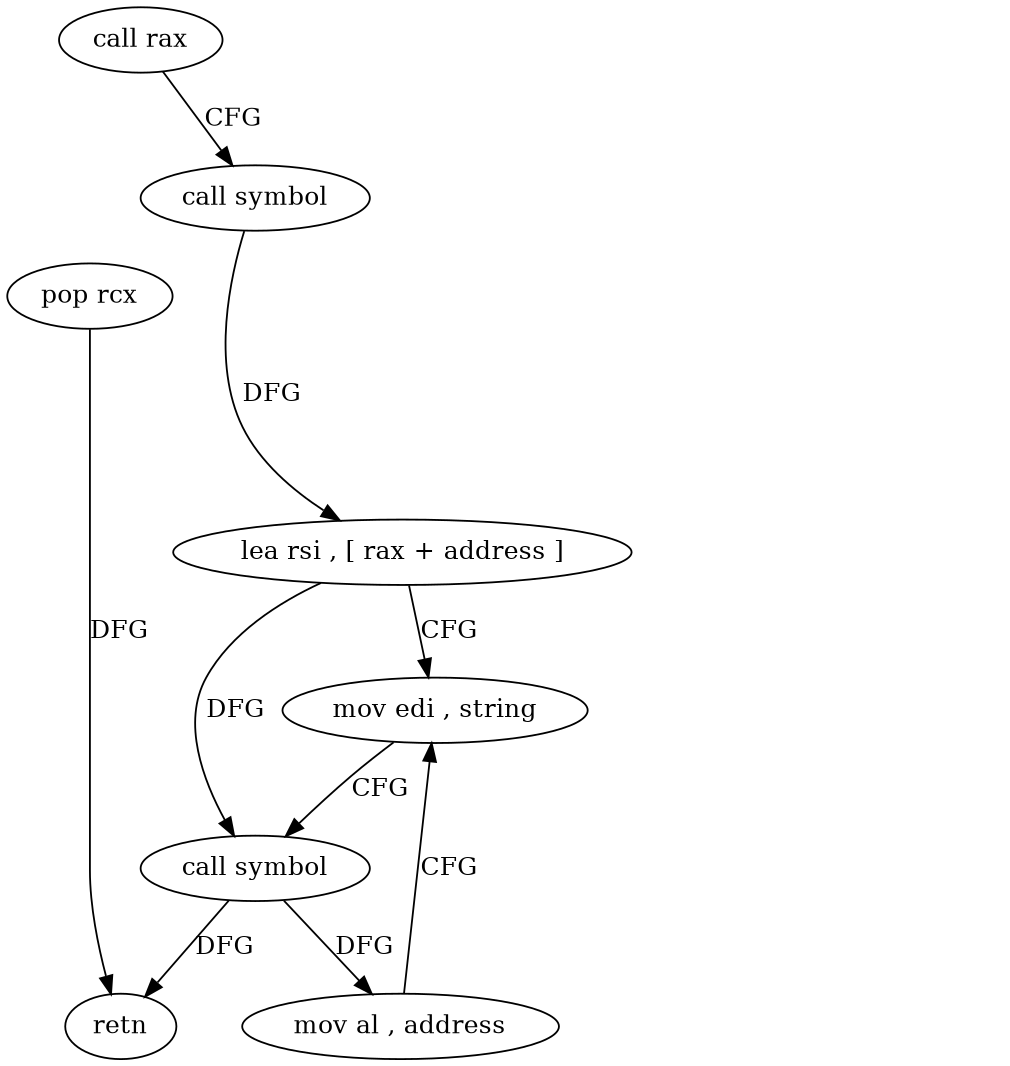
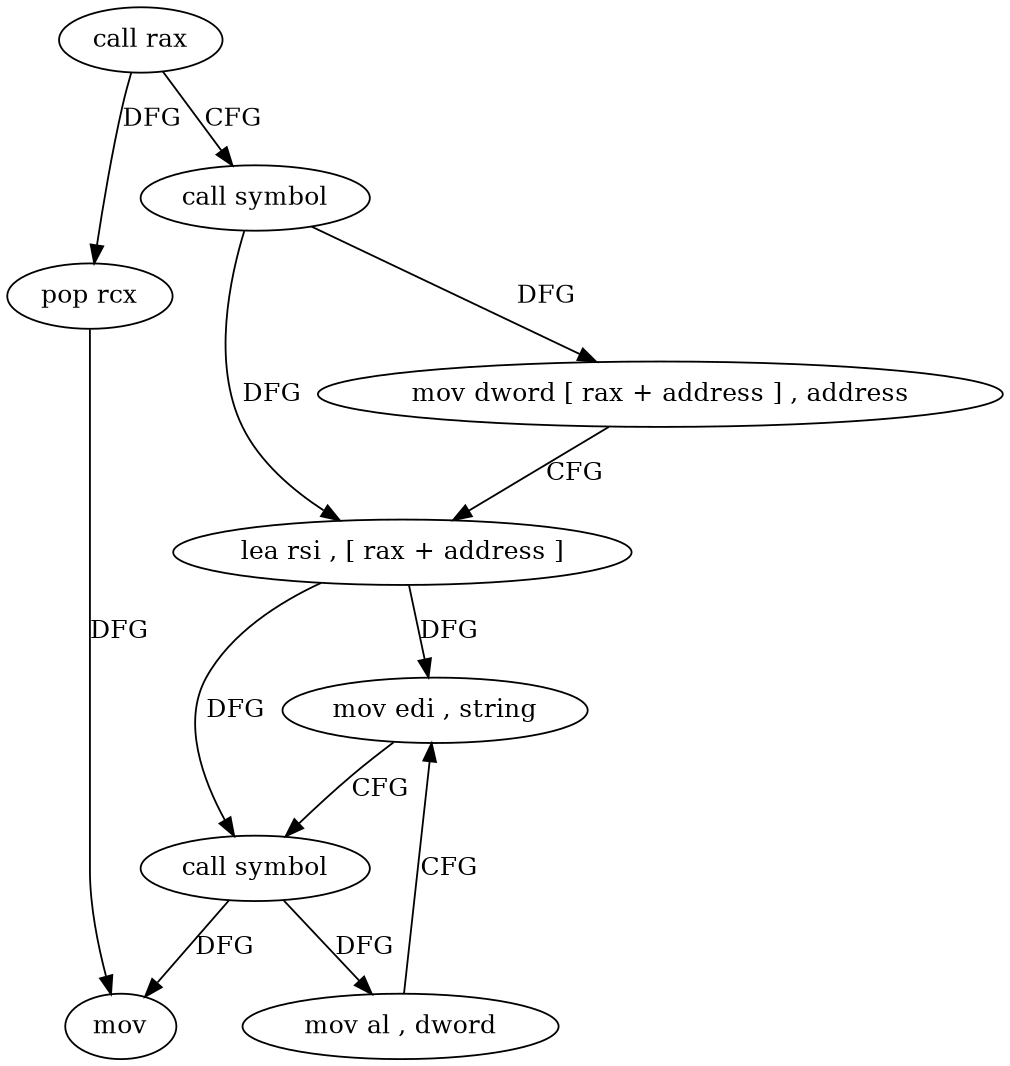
edge "call rax" -> "pop rcx": added, label "DFG"
node "mov dword [ rax + address ] , address": added
edge "lea rsi , [ rax + address ]" -> "mov edi , string": label "CFG" -> "DFG"
node "retn": label "retn" -> "mov"
node "mov al , address": label "mov al , address" -> "mov al , dword"
